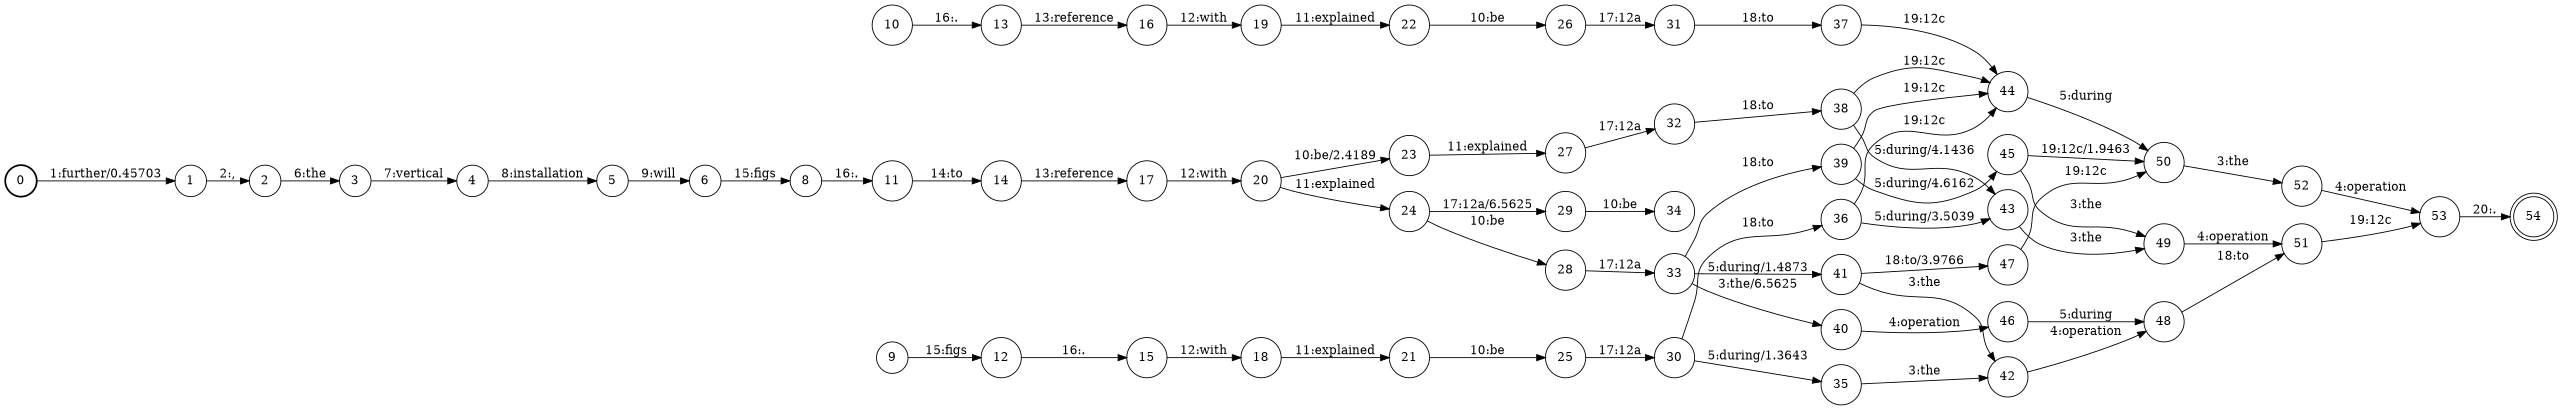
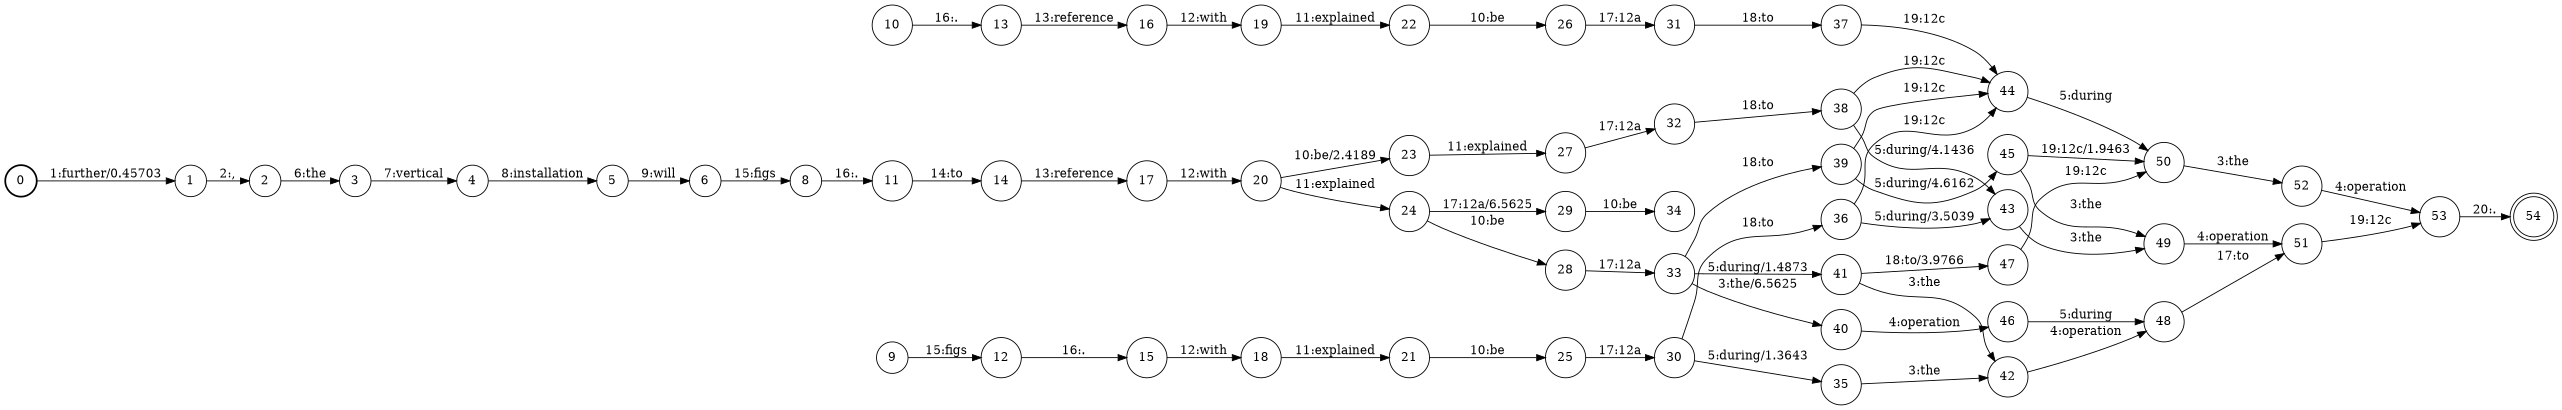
edge "48" -> "51": label "18:to" -> "17:to"
